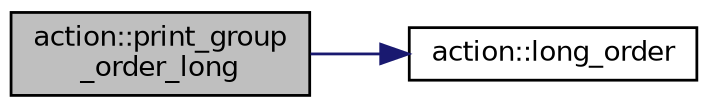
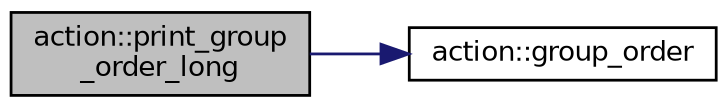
node "action::long_order": label "action::long_order" -> "action::group_order"
